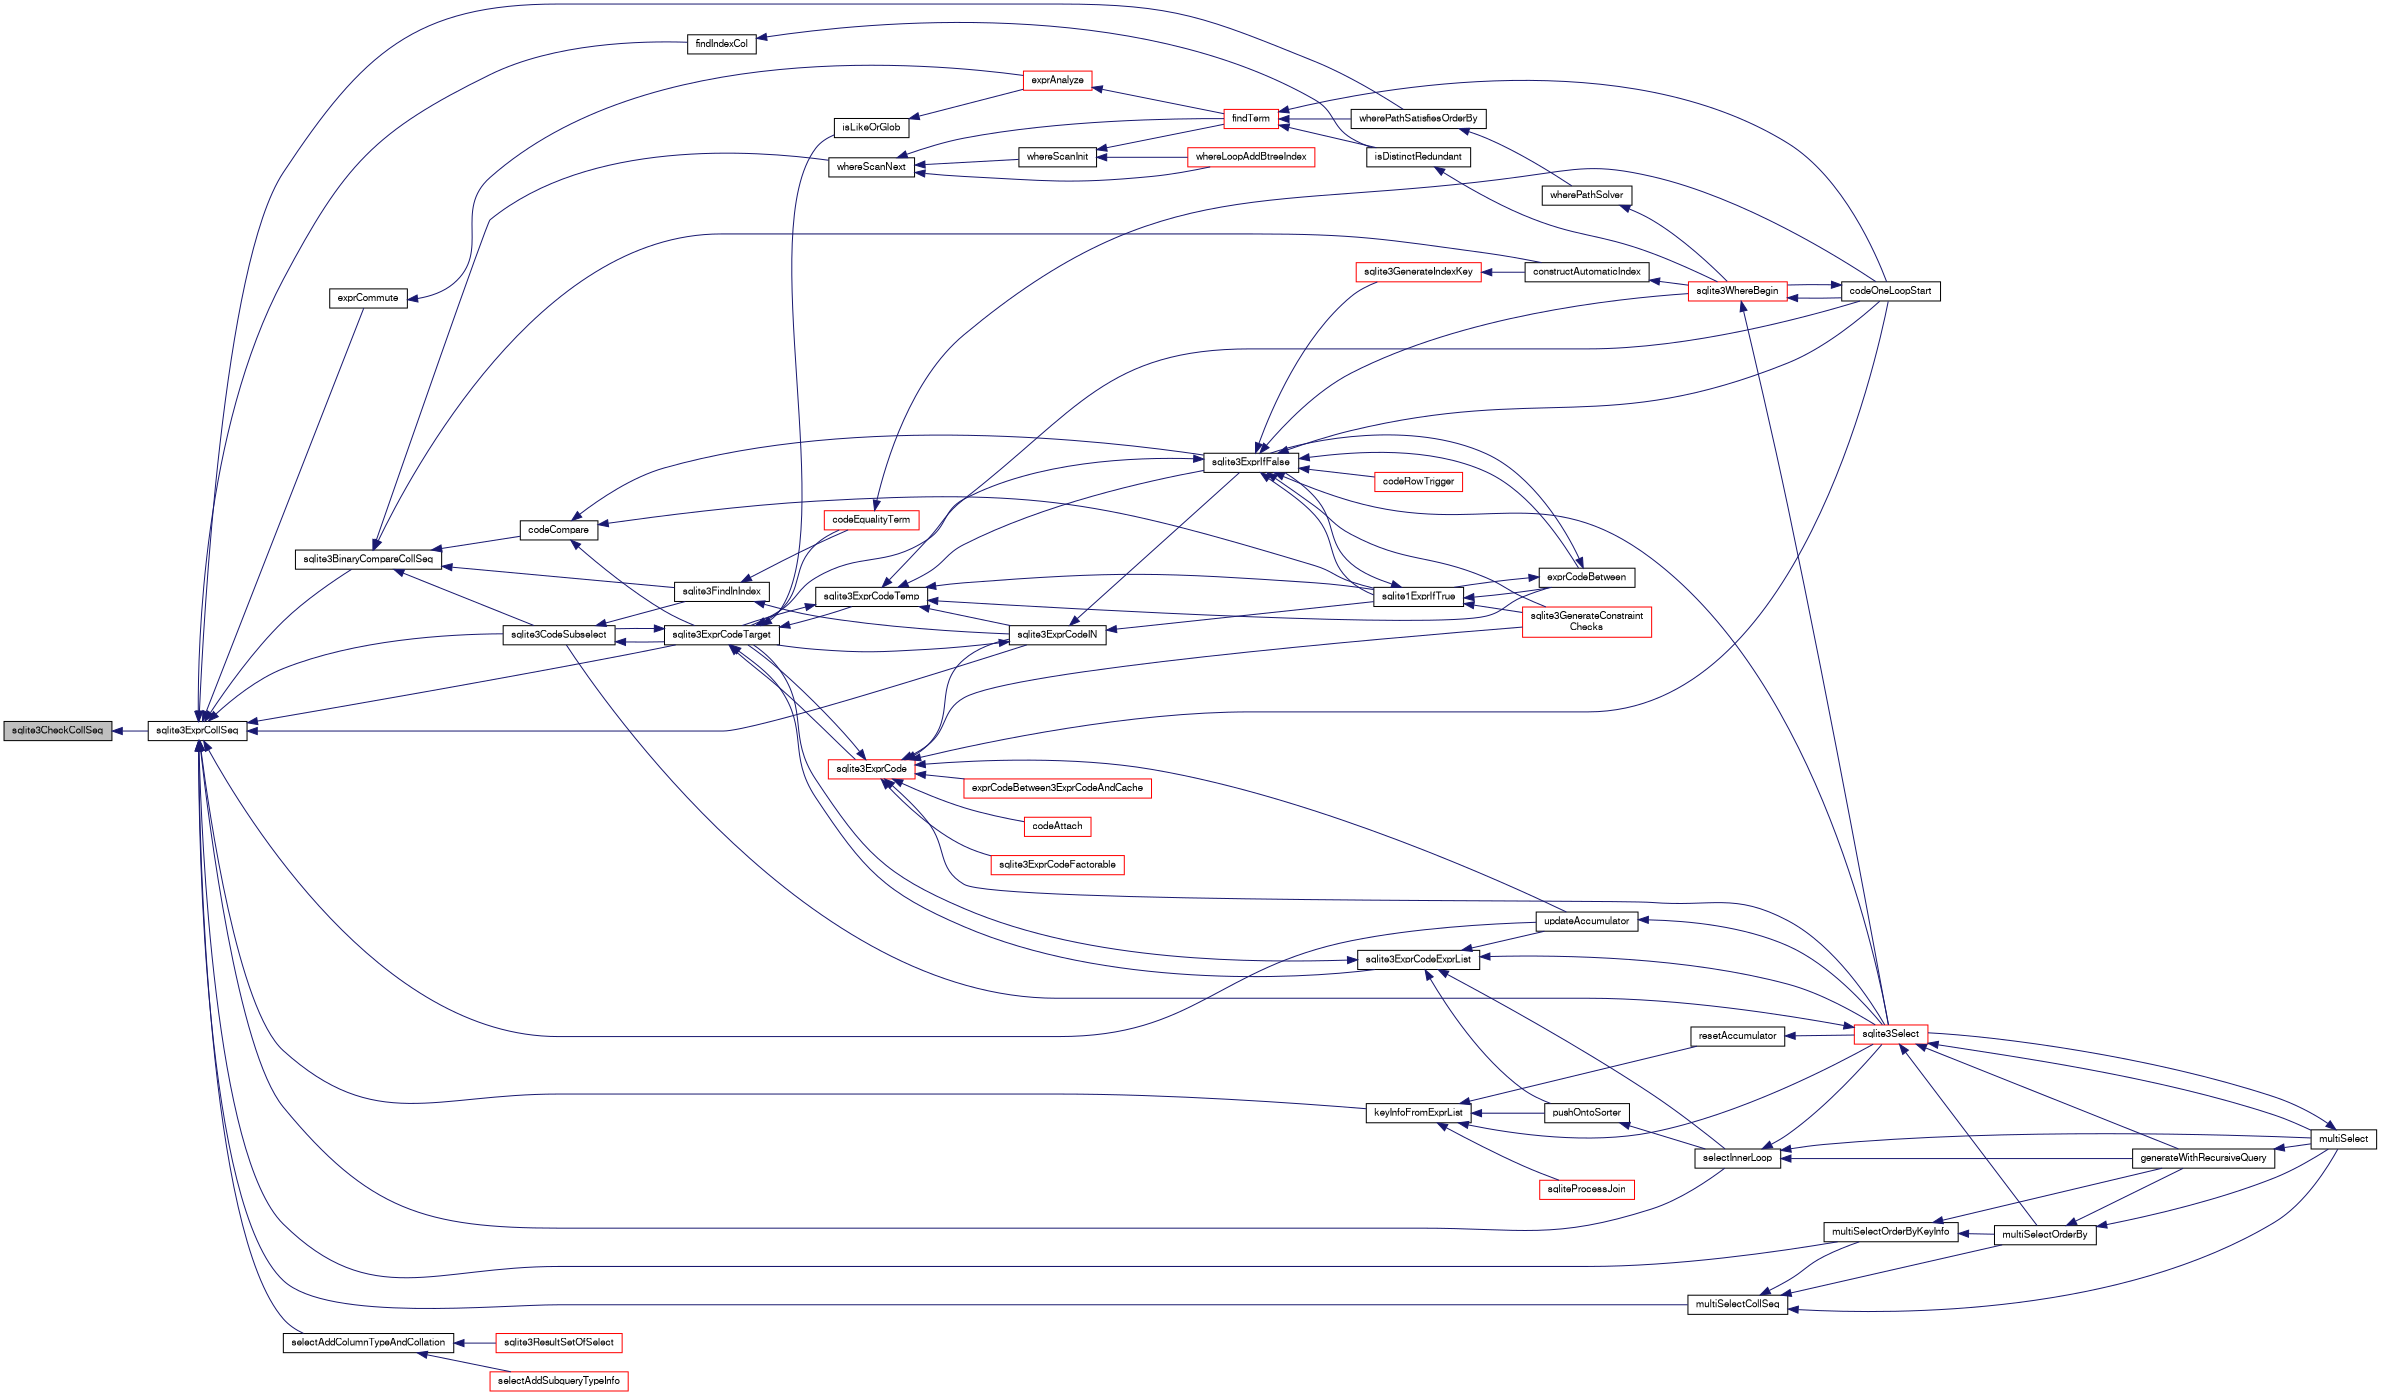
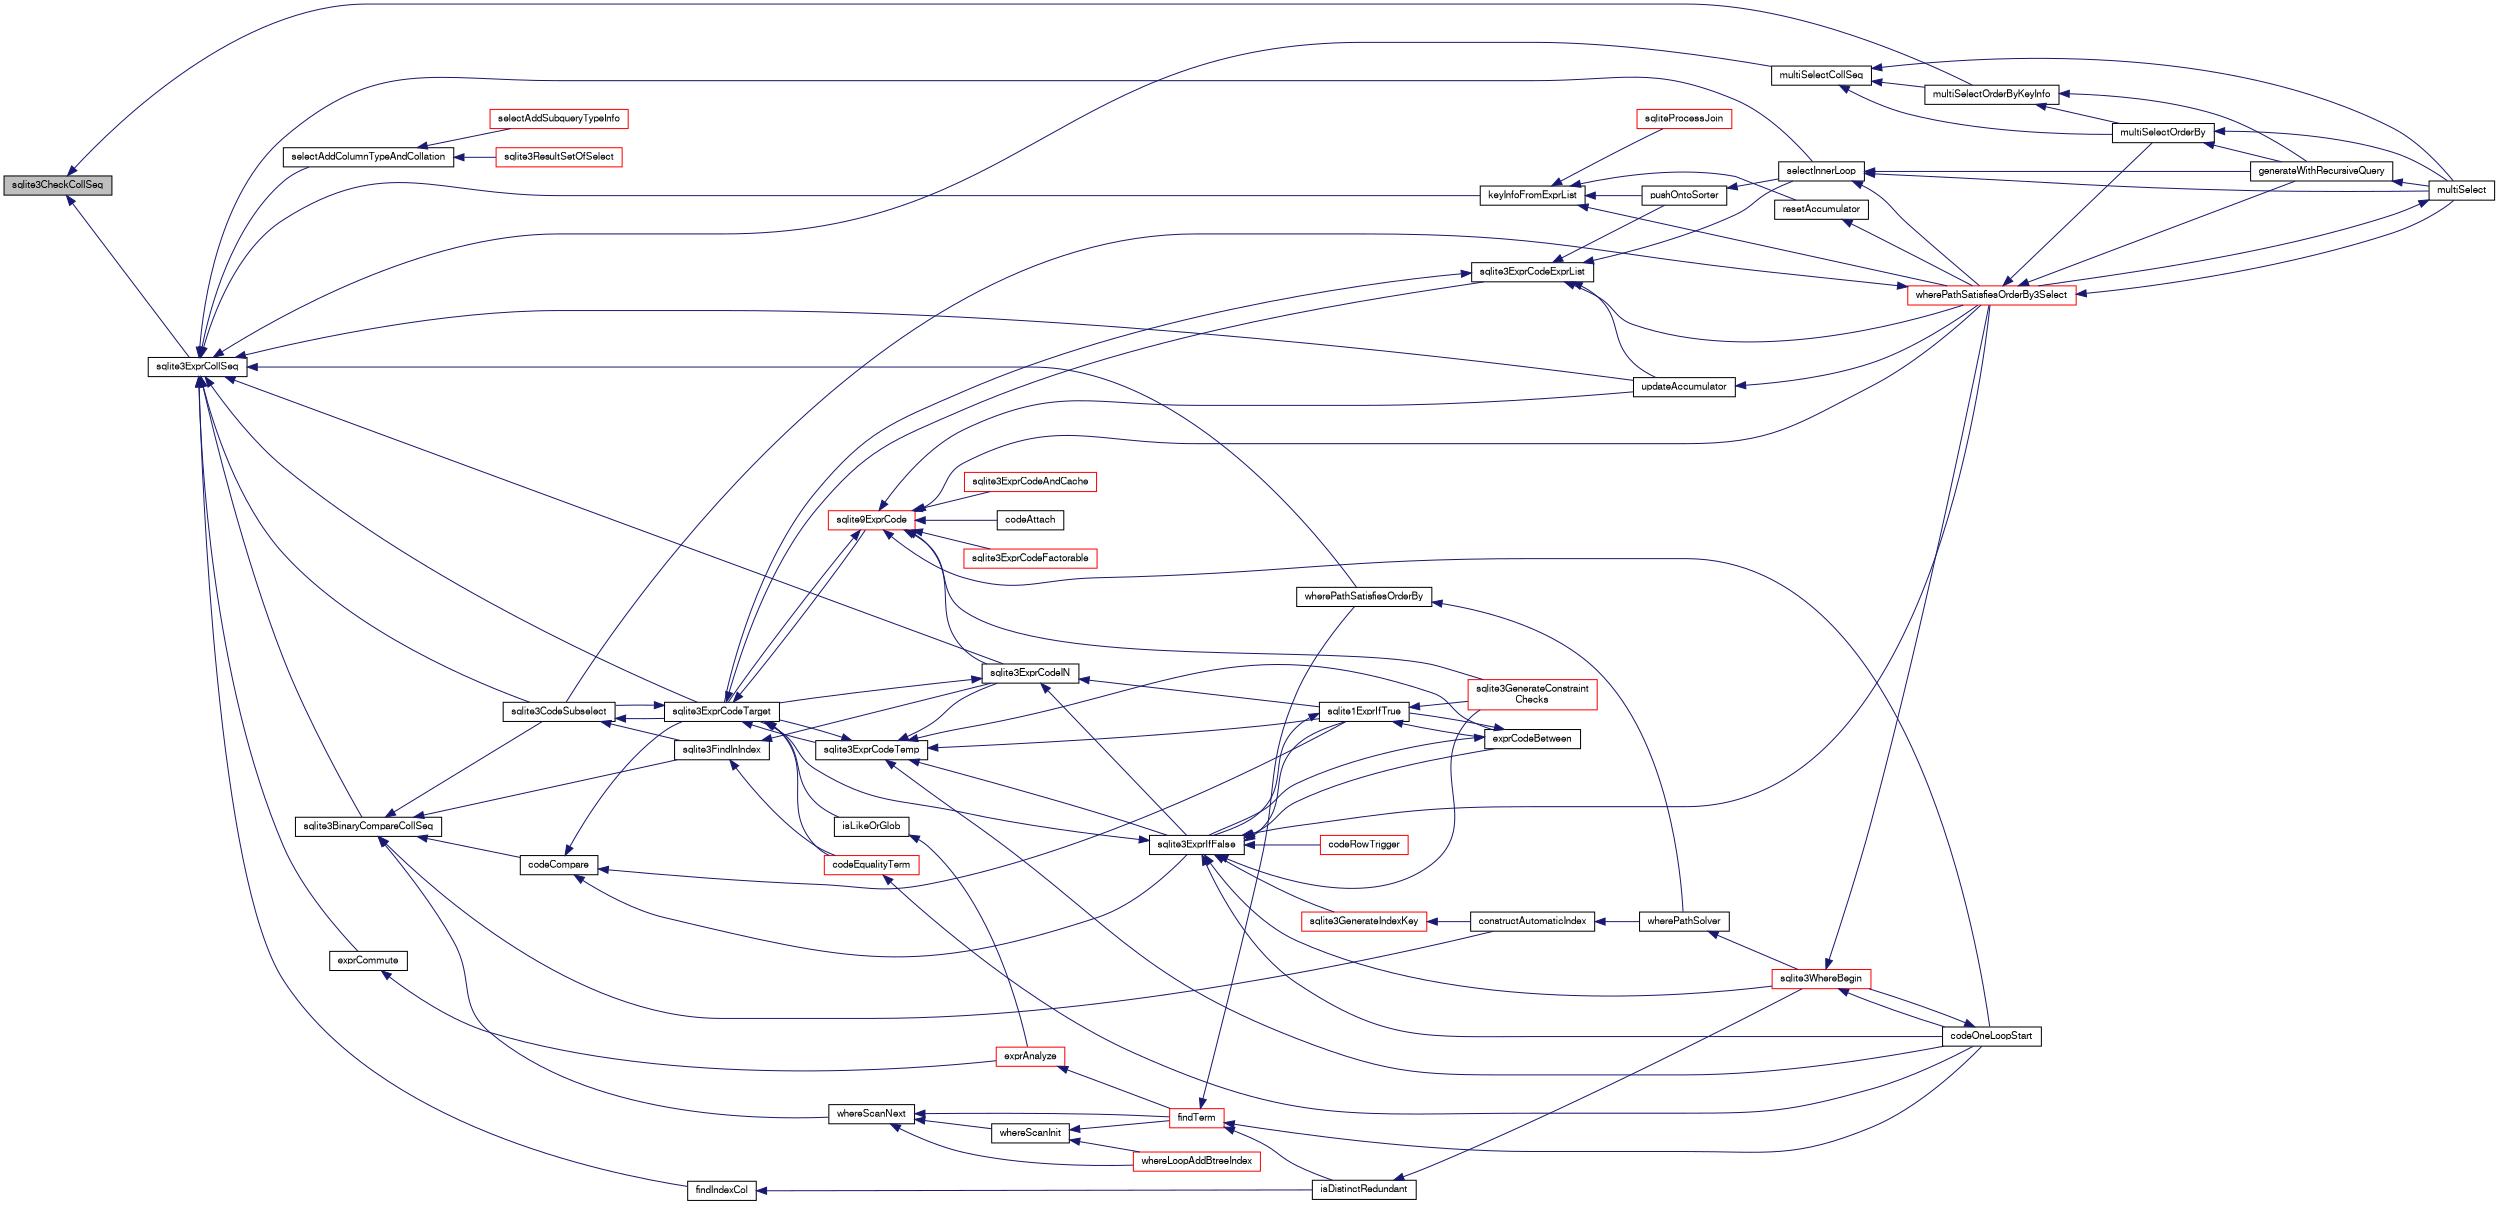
edge "sqlite3WhereBegin" -> "constructAutomaticIndex": now "wherePathSolver" -> "constructAutomaticIndex"
node "sqlite3ExprCode": label "sqlite3ExprCode" -> "sqlite9ExprCode"
node "exprCodeBetween3ExprCodeAndCache": label "exprCodeBetween3ExprCodeAndCache" -> "sqlite3ExprCodeAndCache"
node "codeAttach": color red -> black
node "sqlite3Select": label "sqlite3Select" -> "wherePathSatisfiesOrderBy3Select"
edge "multiSelectOrderByKeyInfo" -> "sqlite3ExprCollSeq": now "multiSelectOrderByKeyInfo" -> "sqlite3CheckCollSeq"
